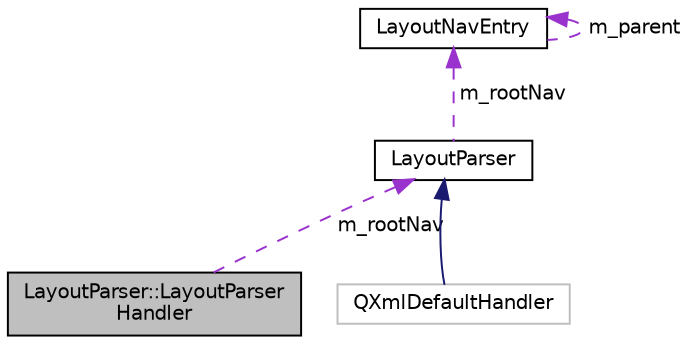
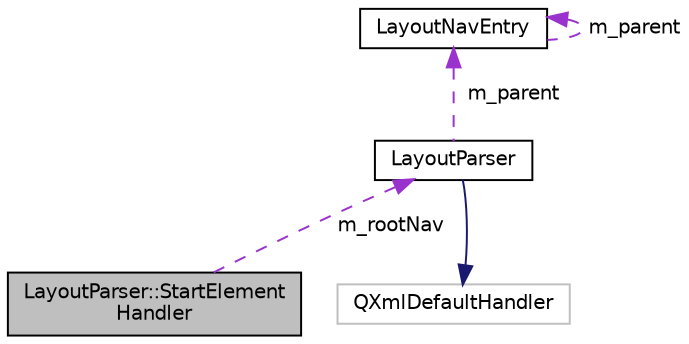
edge "LayoutParser" -> "LayoutNavEntry": label " m_rootNav" -> " m_parent"
edge "QXmlDefaultHandler" -> "LayoutParser": reversed
node "LayoutParser::LayoutParser Handler": label "LayoutParser::LayoutParser Handler" -> "LayoutParser::StartElement Handler"
